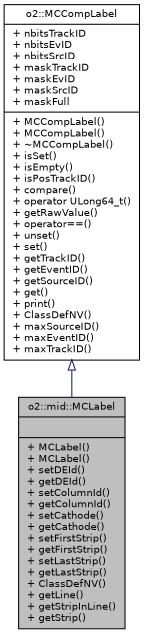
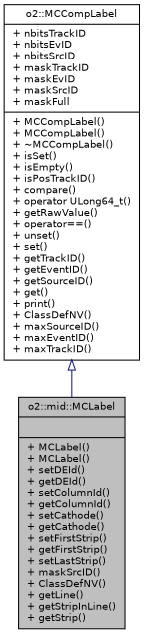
node "o2::mid::MCLabel": text "+ getLastStrip()" -> "+ maskSrcID()"
